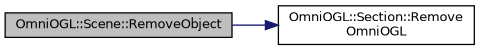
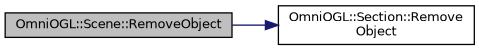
node "OmniOGL::Section::Remove OmniOGL": label "OmniOGL::Section::Remove OmniOGL" -> "OmniOGL::Section::Remove Object"
